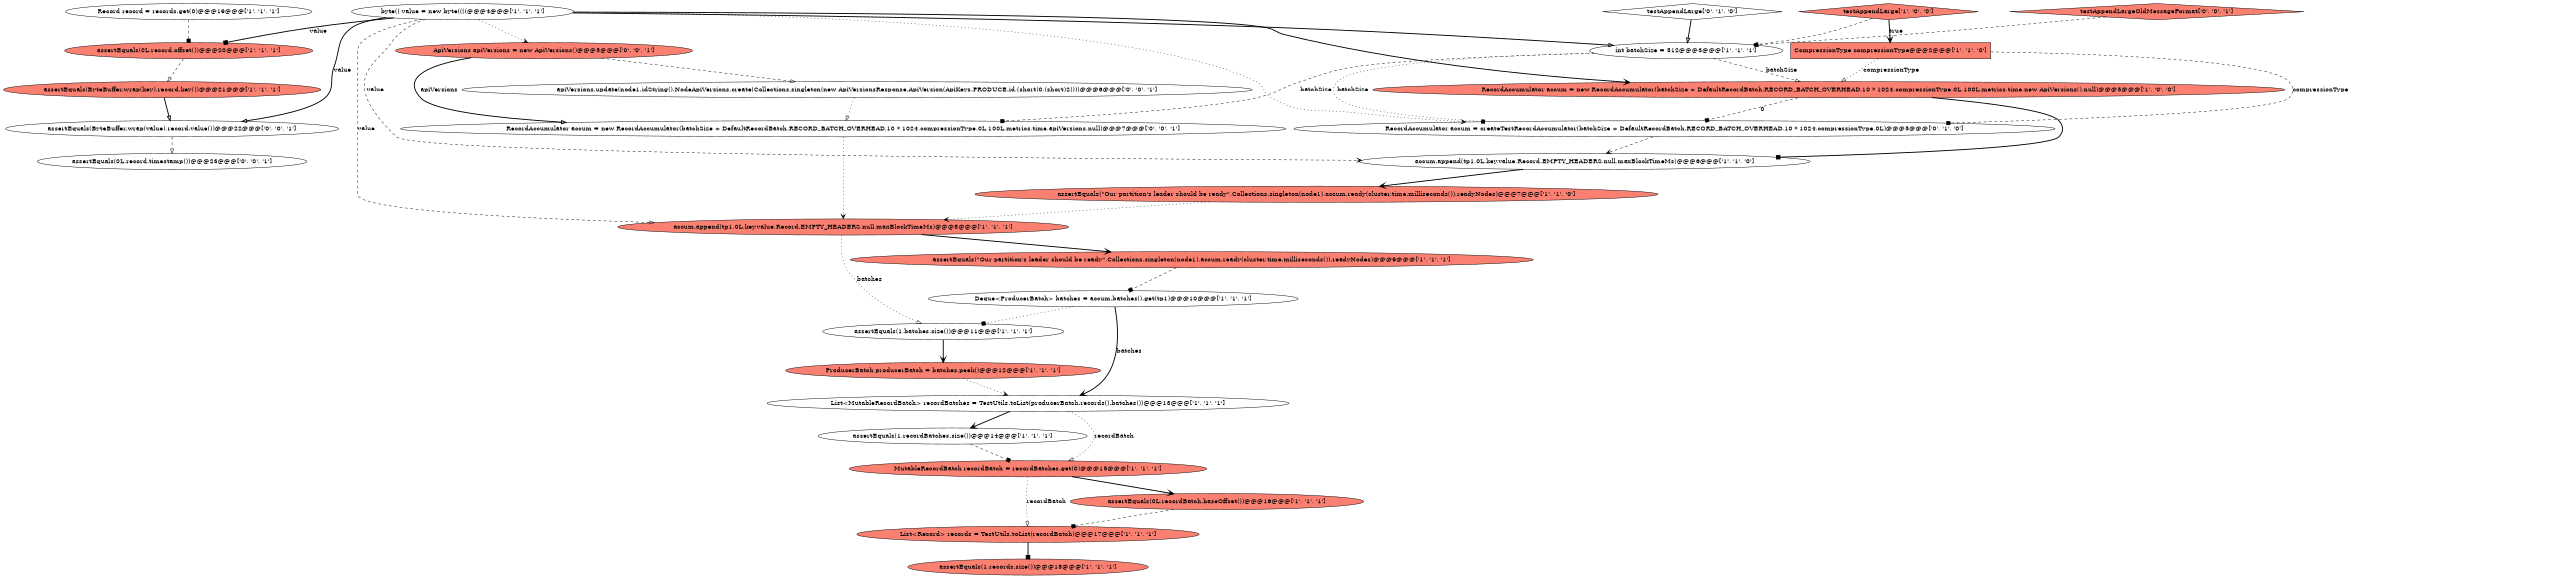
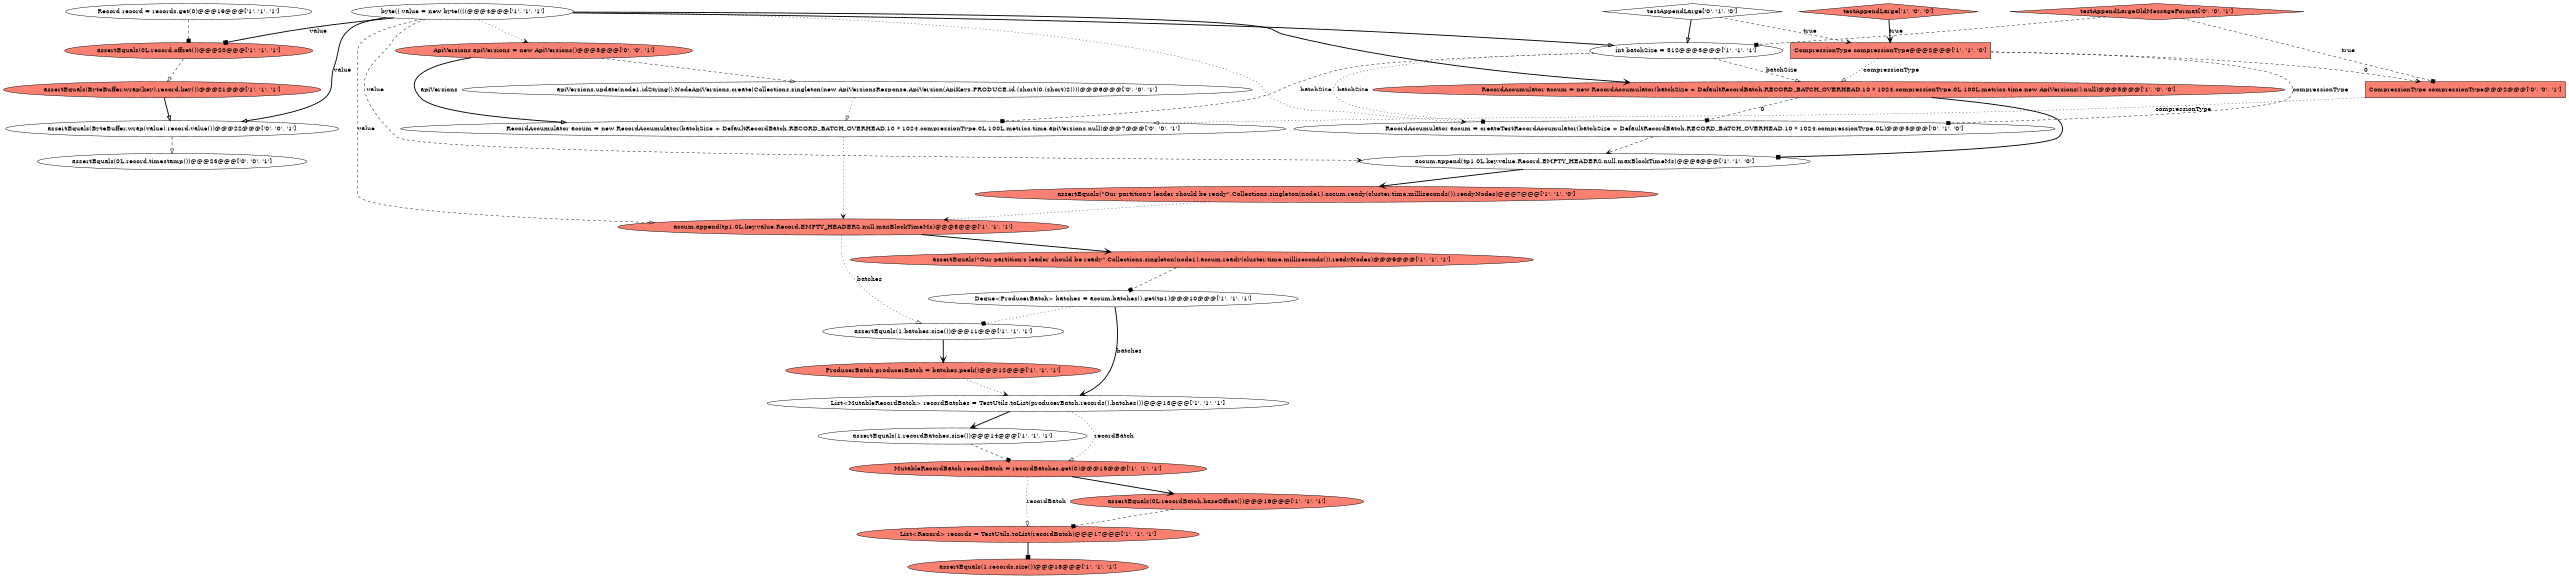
edge "testAppendLarge['0', '1', '0']" -> "CompressionType compressionType@@@2@@@['1', '1', '0']": added, label "true"
edge "testAppendLarge['1', '0', '0']" -> "int batchSize = 512@@@3@@@['1', '1', '1']": removed
node "CompressionType compressionType@@@2@@@['0', '0', '1']": added
